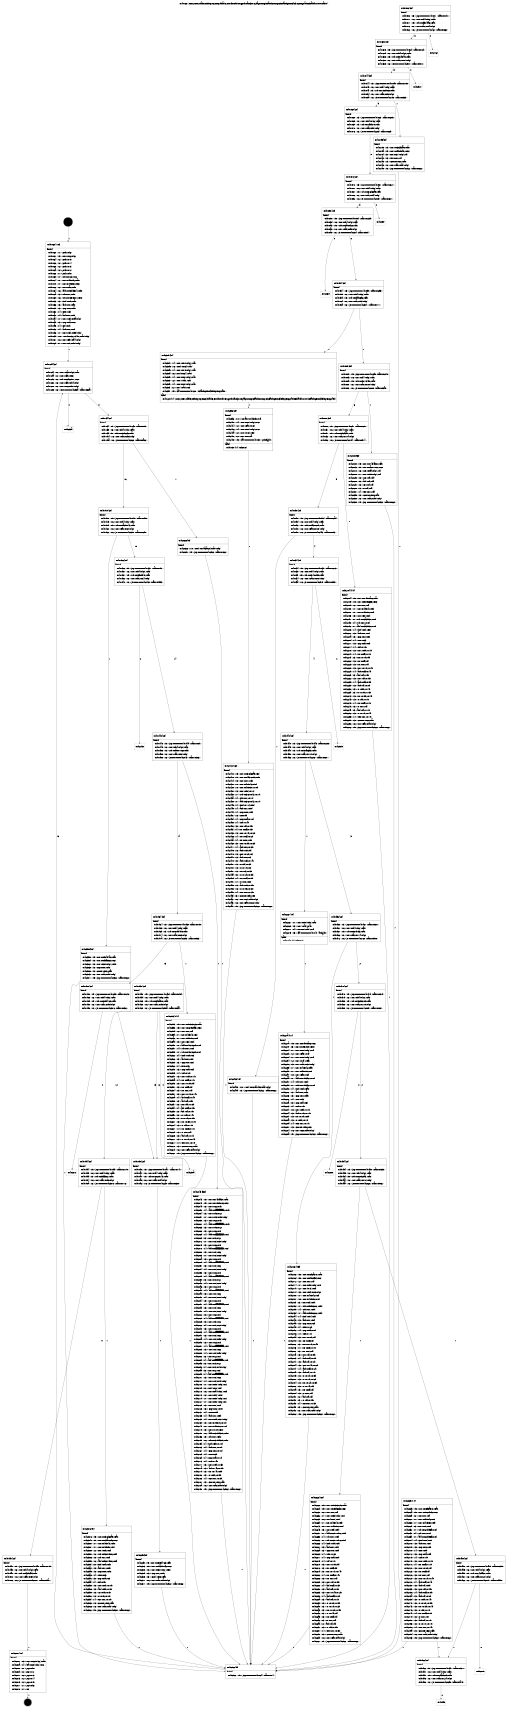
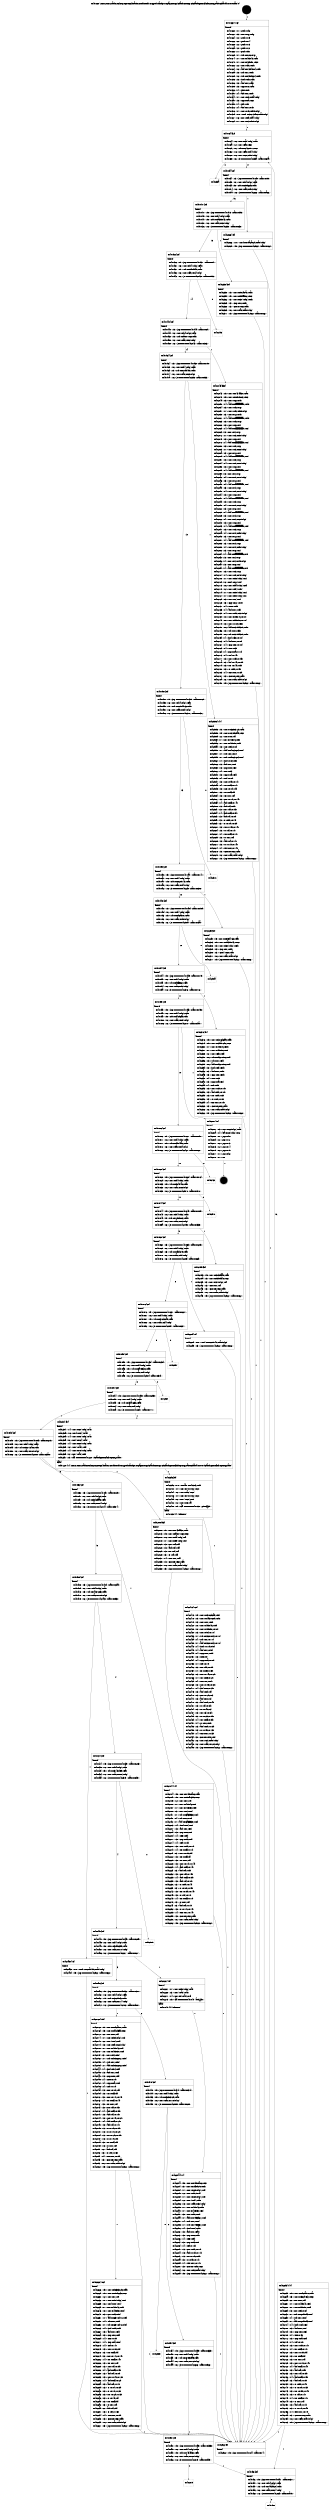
edge "0x401df0 [28]" -> "0x401e0c [28]": added, label "10"
edge "0x401db8 [28]" -> "0x401d9c [28]": reversed
node "0x4022ef [15]": added
edge "0x401f94 [28]" -> "0x402626 [160]": now "0x402768 [159]" -> "0x402626 [160]"
